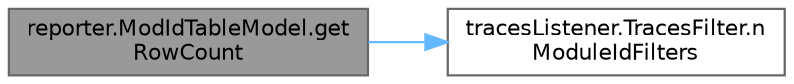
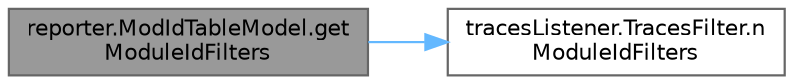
node "reporter.ModIdTableModel.get RowCount": label "reporter.ModIdTableModel.get RowCount" -> "reporter.ModIdTableModel.get ModuleIdFilters"
